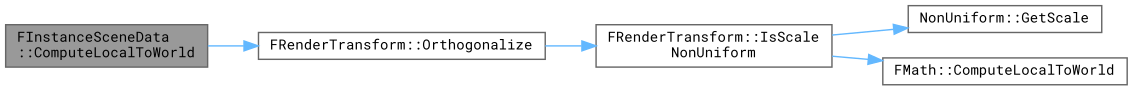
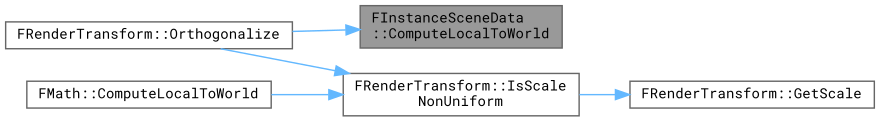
node "NonUniform::GetScale": label "NonUniform::GetScale" -> "FRenderTransform::GetScale"
edge "FInstanceSceneData ::ComputeLocalToWorld" -> "FRenderTransform::Orthogonalize": reversed
edge "FRenderTransform::IsScale NonUniform" -> "FMath::ComputeLocalToWorld": reversed
